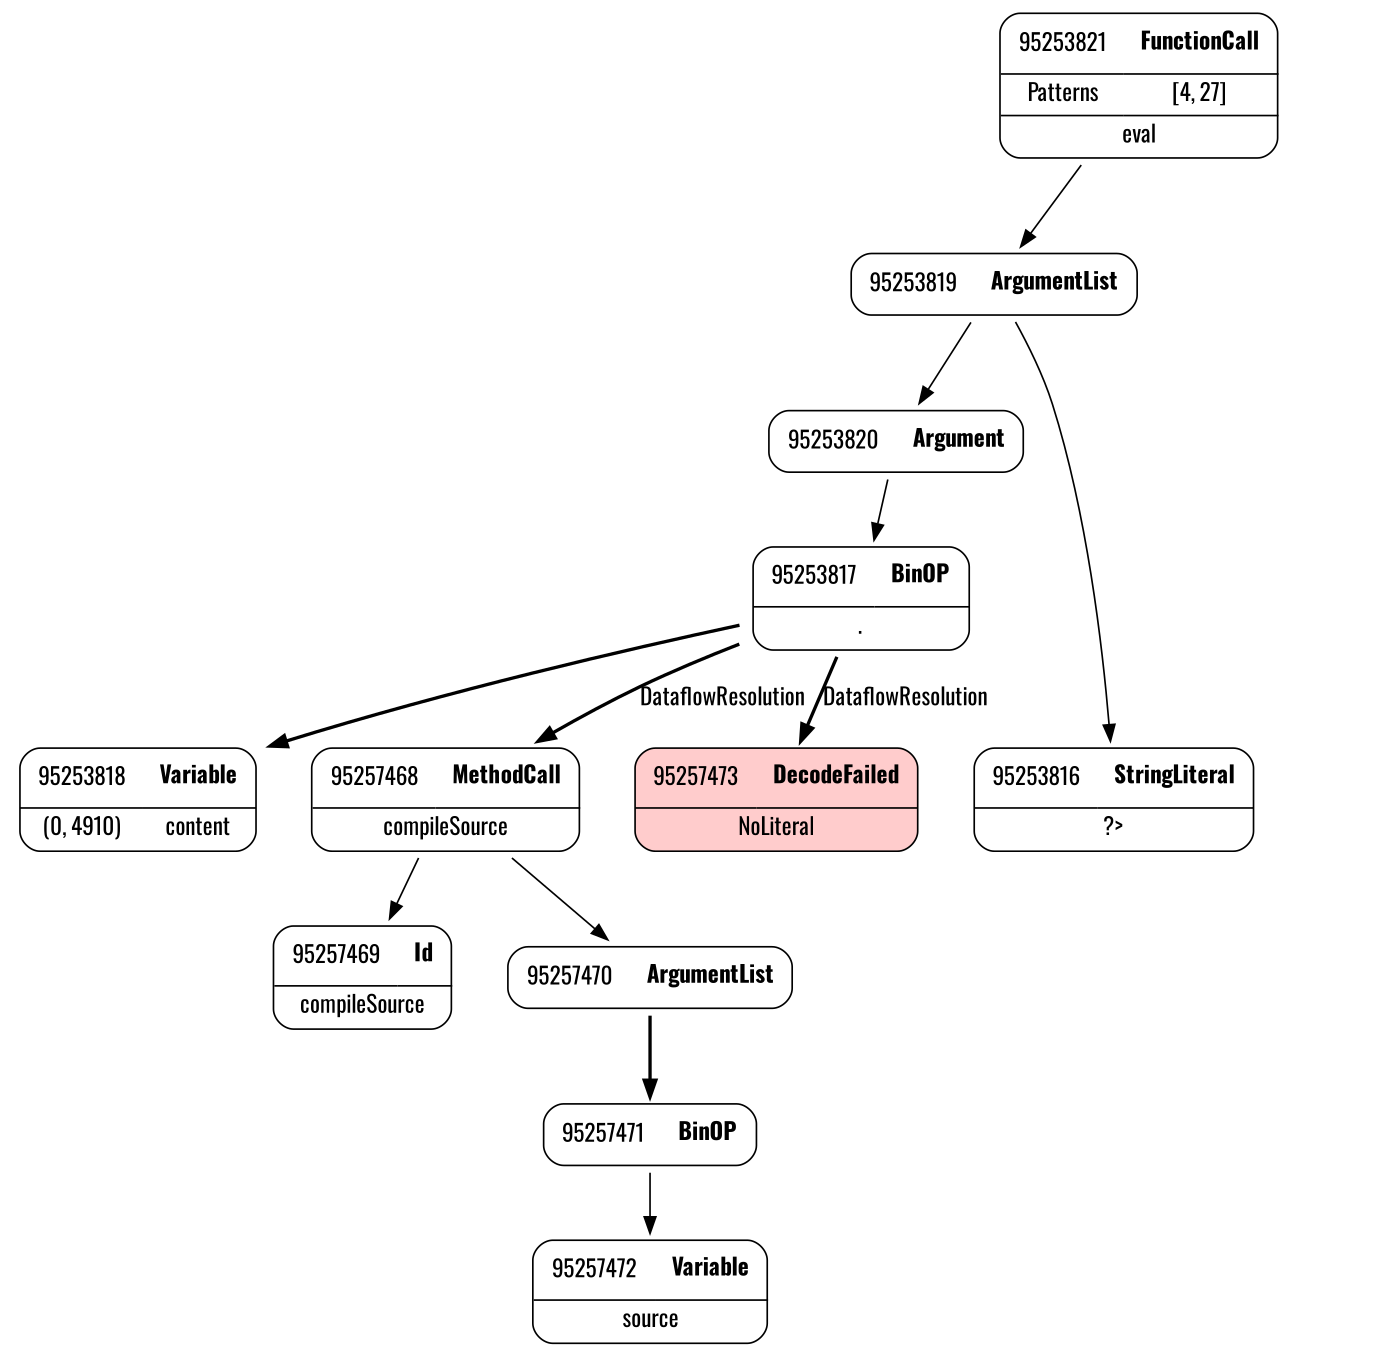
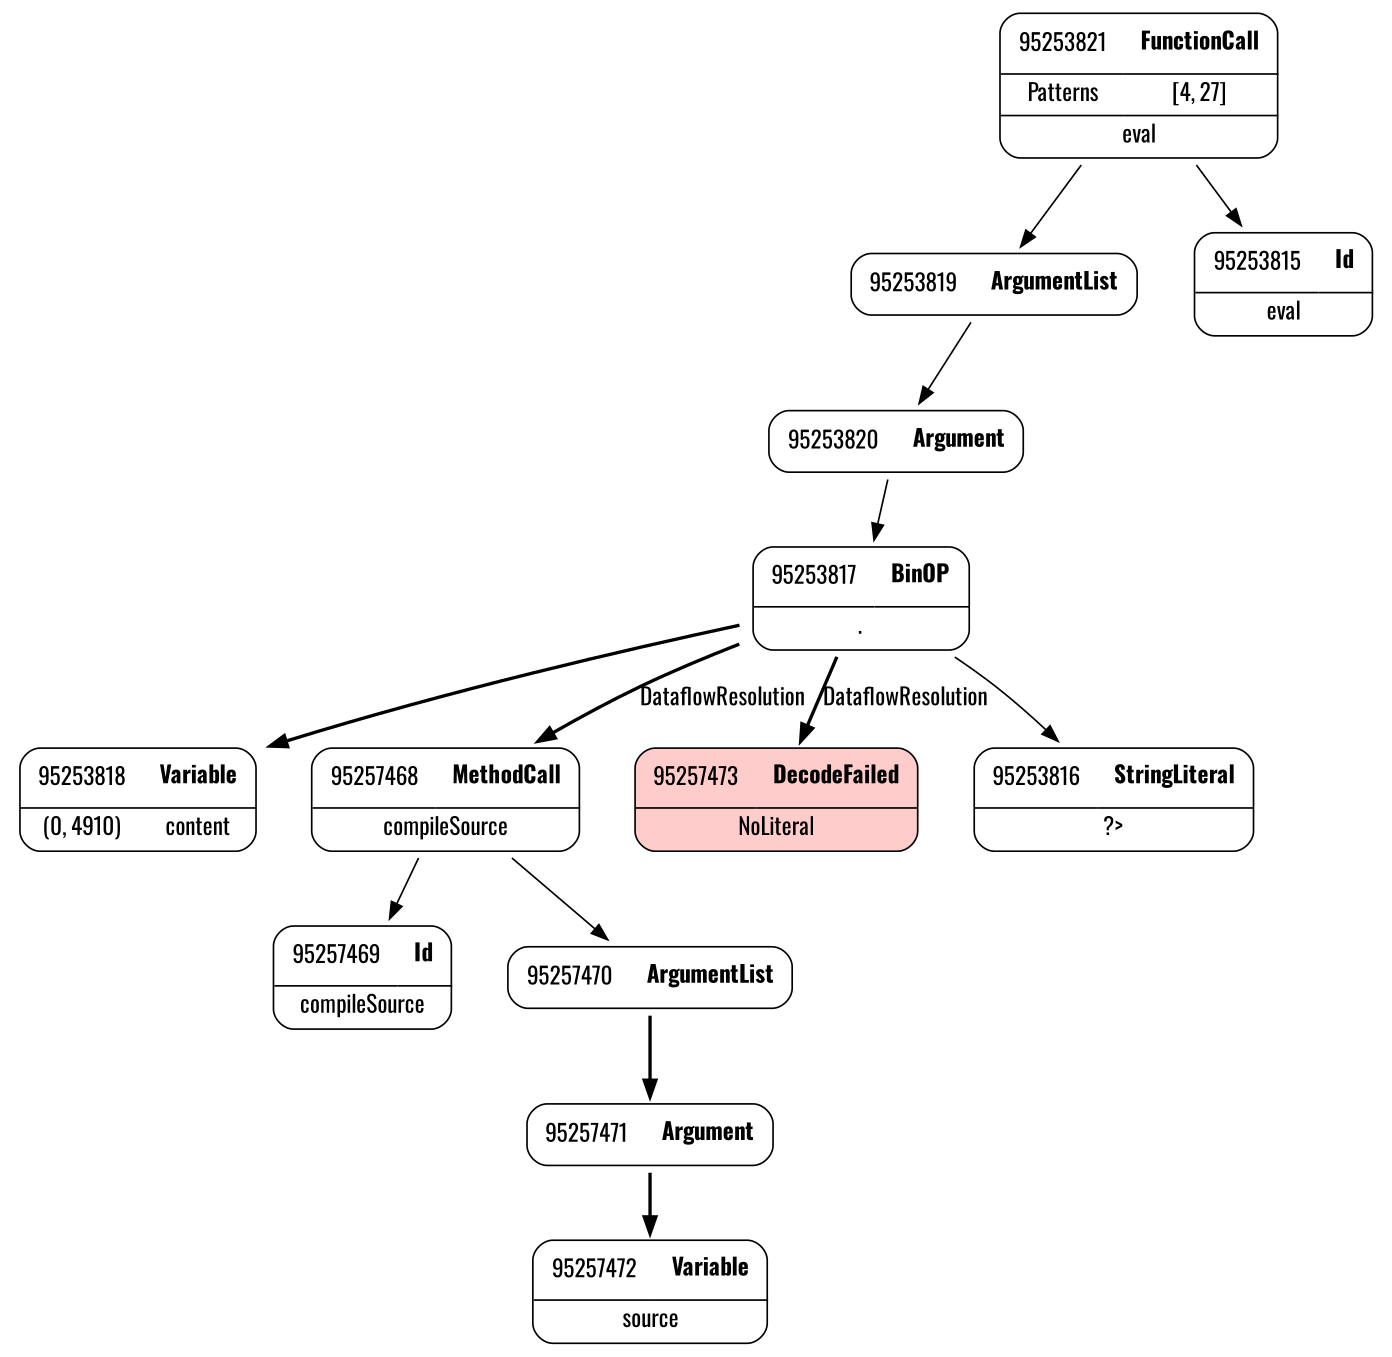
node "95253815": added
edge "95253819" -> "95253816": now "95253817" -> "95253816"
node "95257471": text "BinOP" -> "Argument"
edge "95257471" -> "95257472": style solid -> bold
